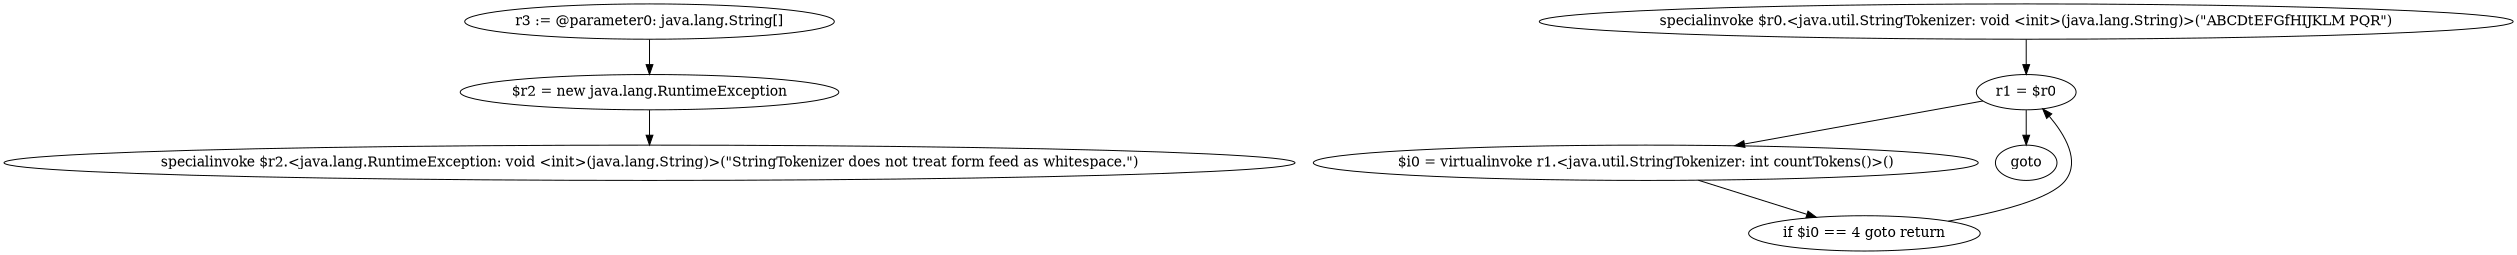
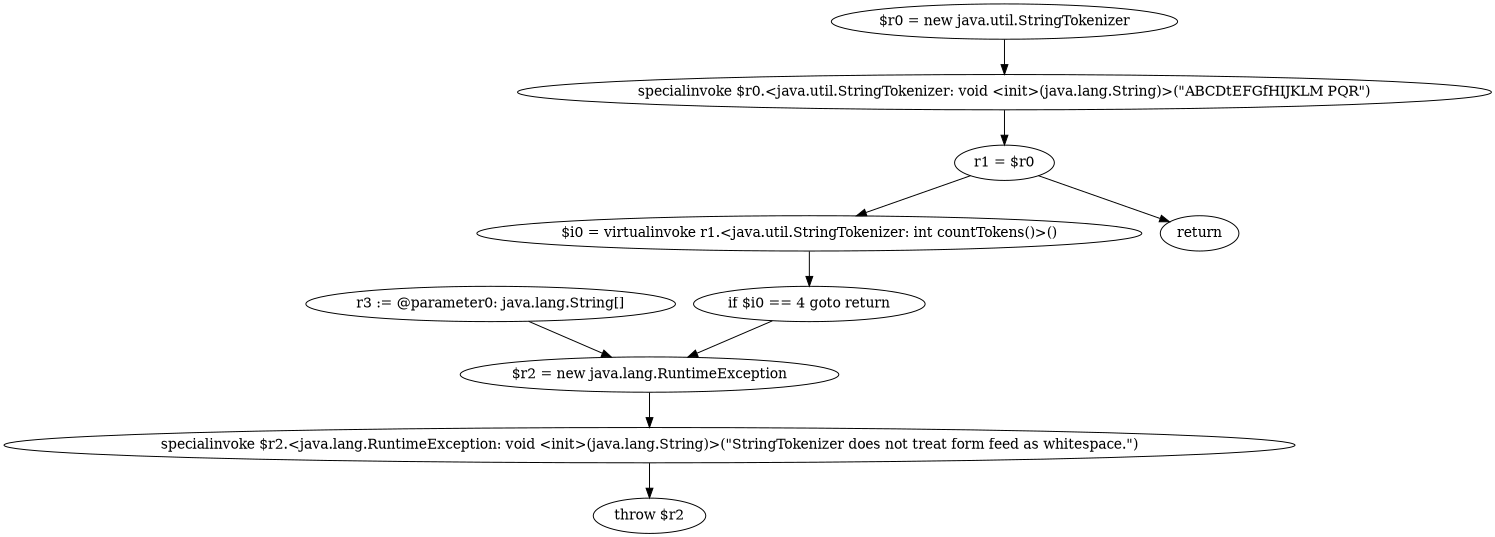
node "$r0 = new java.util.StringTokenizer": added
node "goto": label "goto" -> "return"
edge "if $i0 == 4 goto return" -> "r1 = $r0": now "if $i0 == 4 goto return" -> "$r2 = new java.lang.RuntimeException"
node "throw $r2": added
